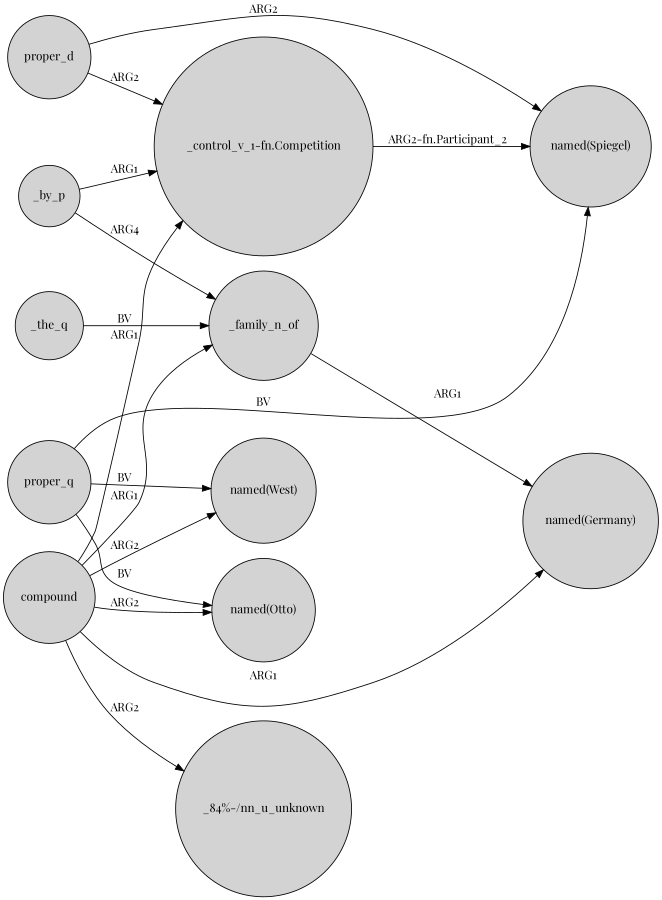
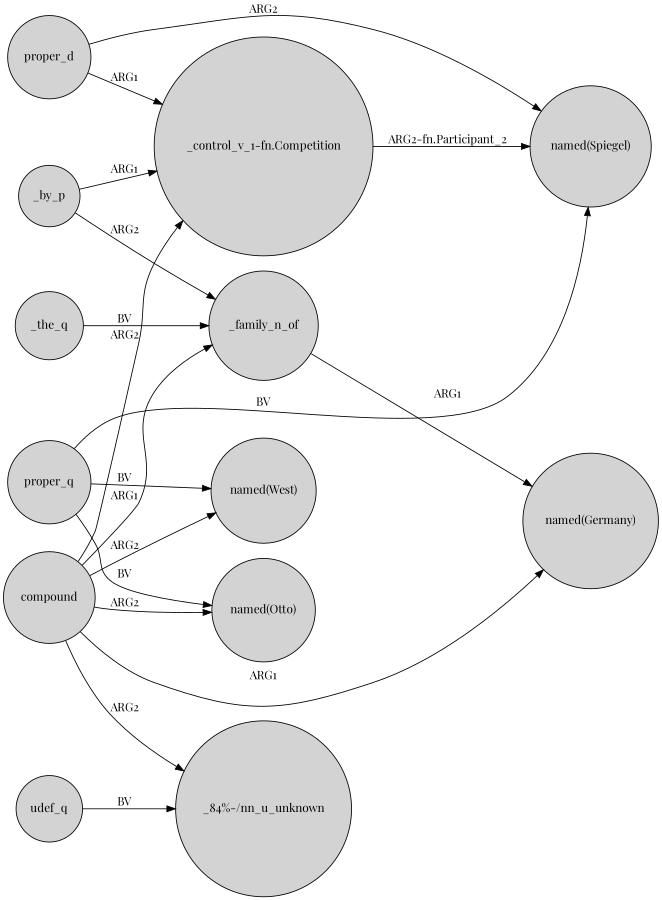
edge "proper_d" -> "_control_v_1-fn.Competition": label "ARG2" -> "ARG1"
edge "_by_p" -> "_family_n_of": label "ARG4" -> "ARG2"
edge "compound" -> "_control_v_1-fn.Competition": label "ARG1" -> "ARG2"
node "udef_q": added
